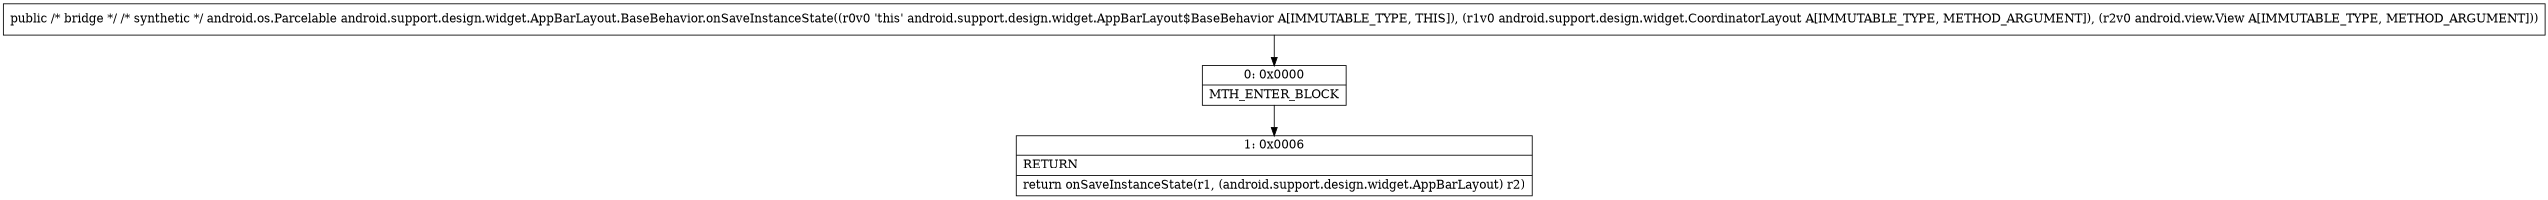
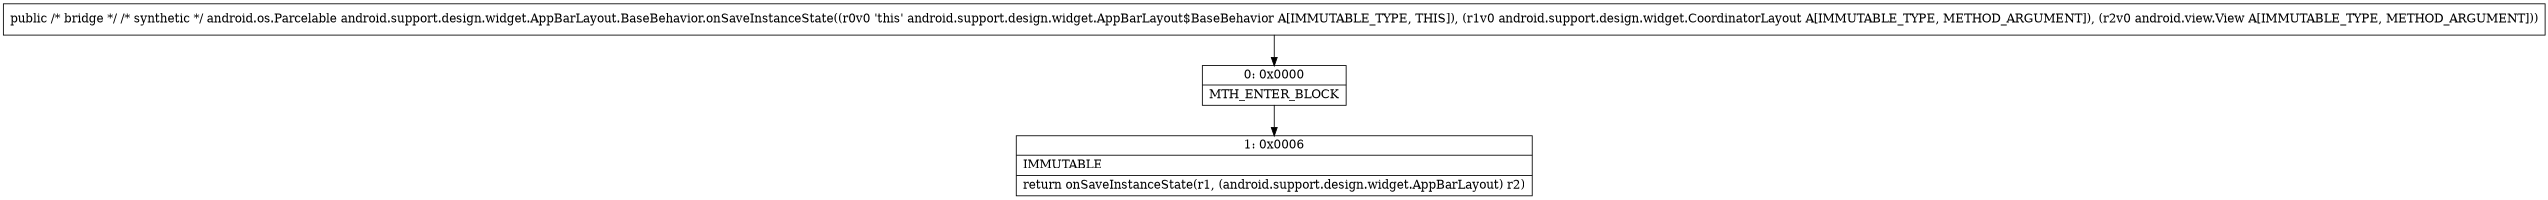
node "1: 0x0006": text "RETURN" -> "IMMUTABLE"
